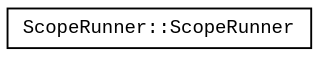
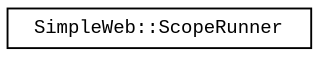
node "ScopeRunner::ScopeRunner": label "ScopeRunner::ScopeRunner" -> "SimpleWeb::ScopeRunner"
